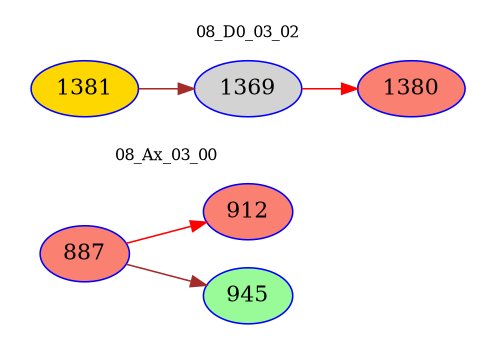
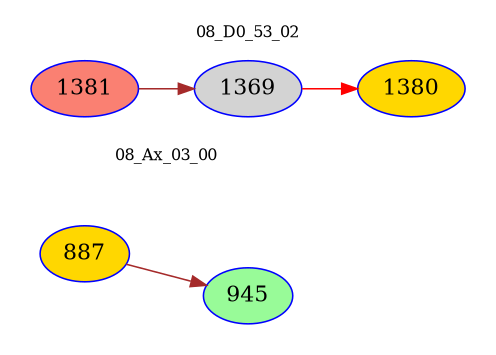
cluster "08_D0_03_02": label "08_D0_03_02" -> "08_D0_53_02"
node "1381": fillcolor gold -> salmon
node "1380": fillcolor salmon -> gold
node "912": removed
node "887": fillcolor salmon -> gold
